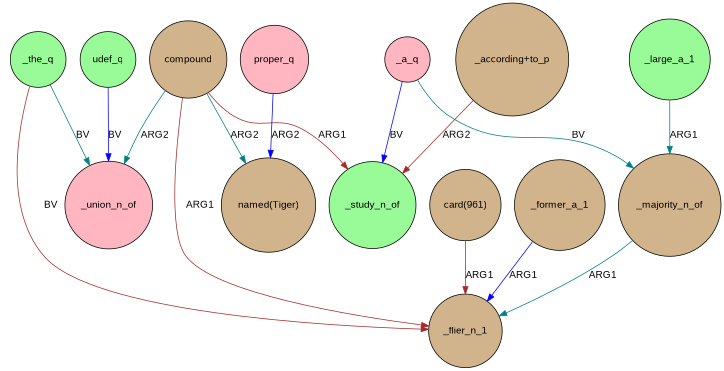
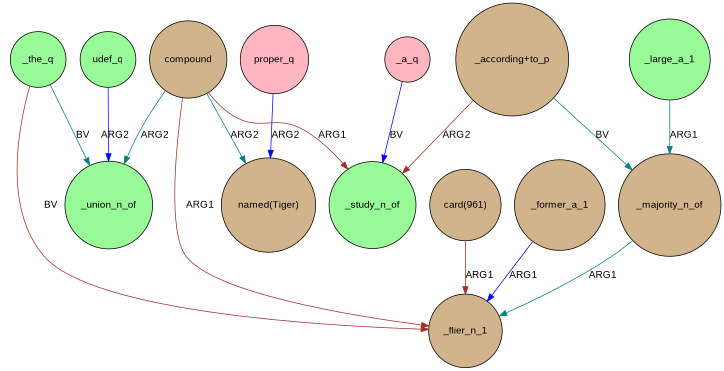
edge "udef_q" -> "_union_n_of": label "BV" -> "ARG2"
edge "_a_q" -> "_majority_n_of": now "_according+to_p" -> "_majority_n_of"
node "_union_n_of": fillcolor lightpink -> palegreen
